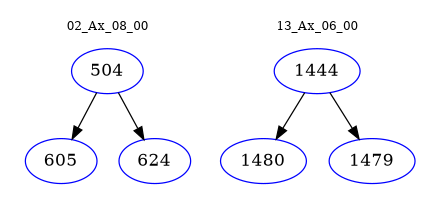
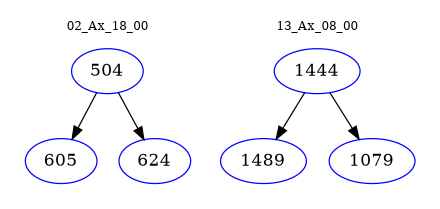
cluster "02_Ax_08_00": label "02_Ax_08_00" -> "02_Ax_18_00"
cluster "13_Ax_06_00": label "13_Ax_06_00" -> "13_Ax_08_00"
node "1480": label "1480" -> "1489"
node "1479": label "1479" -> "1079"
